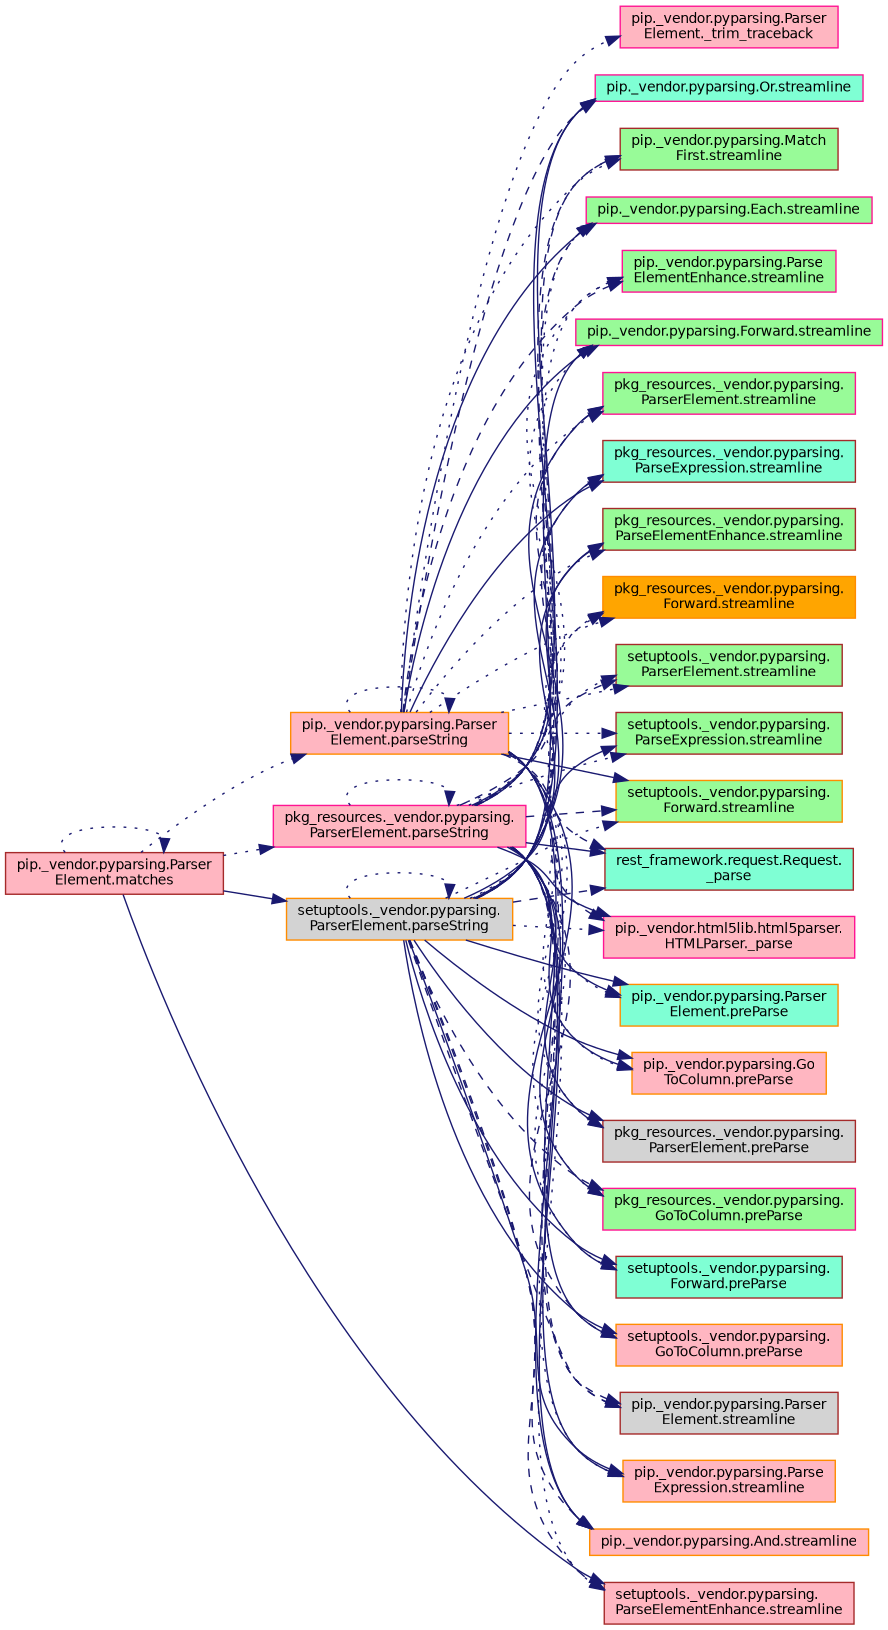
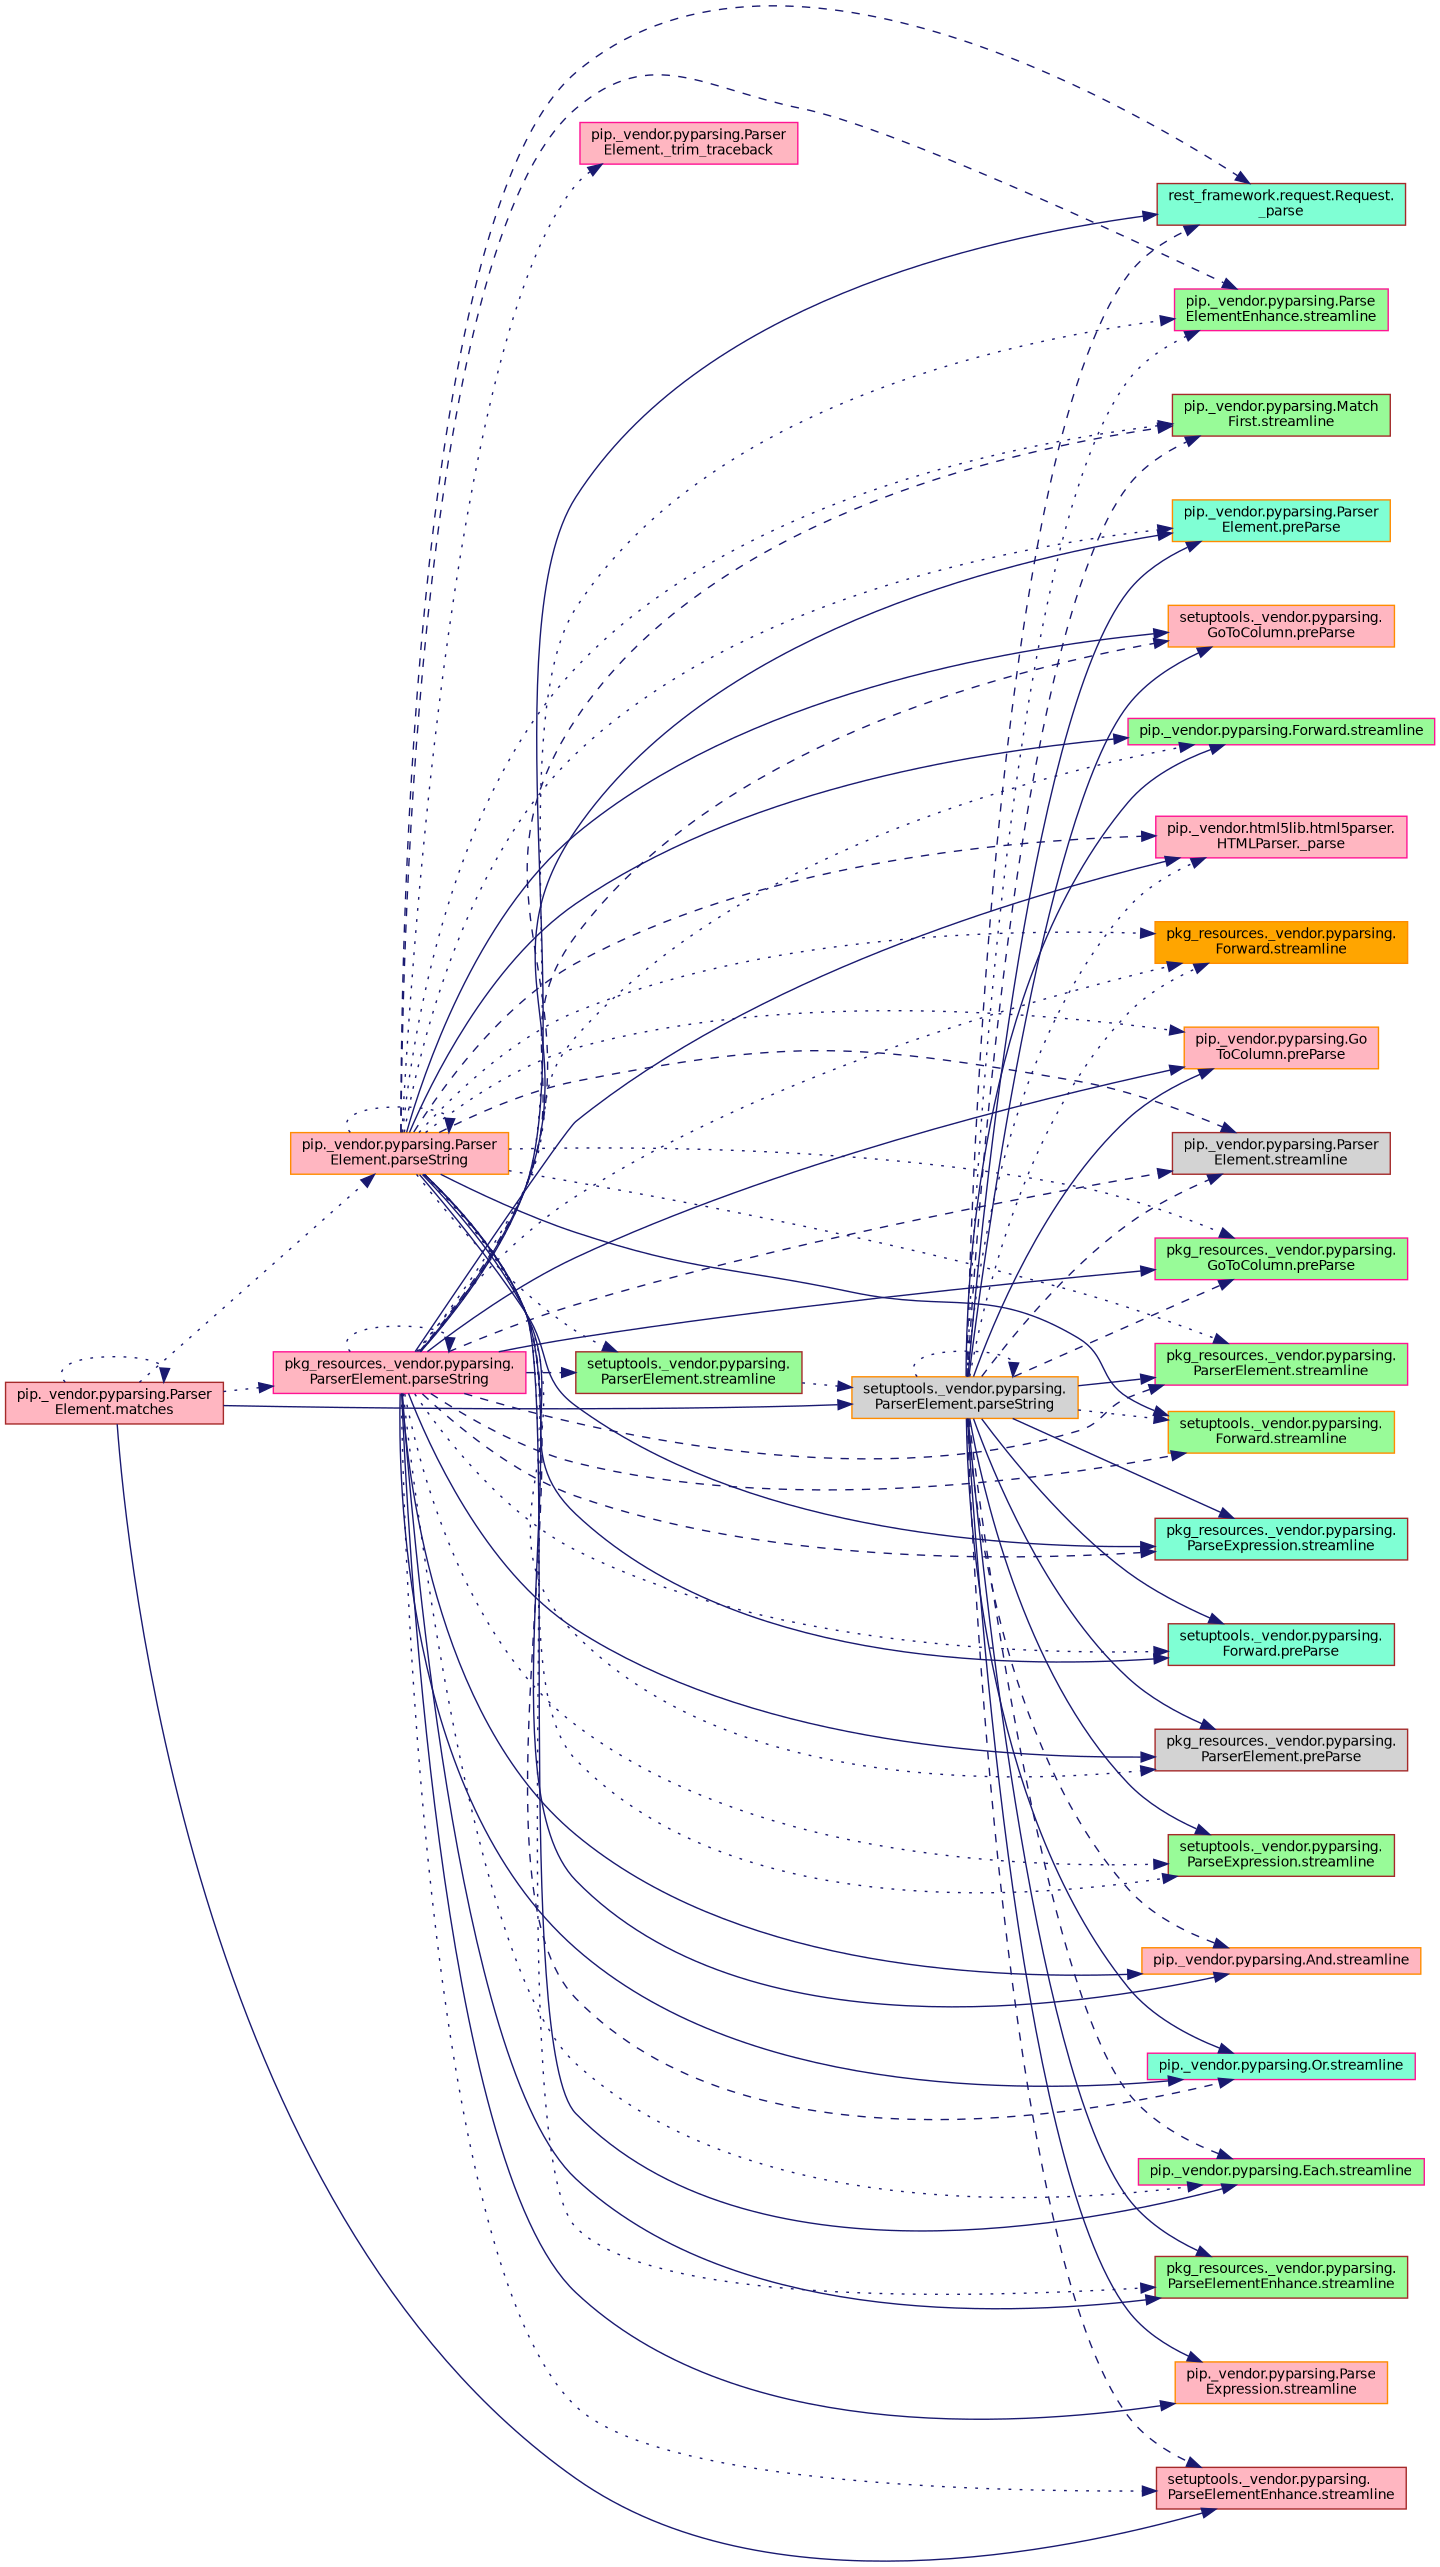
edge "setuptools._vendor.pyparsing. ParserElement.parseString" -> "setuptools._vendor.pyparsing. ParserElement.streamline": reversed
edge "pip._vendor.pyparsing.Parser Element.parseString" -> "pip._vendor.pyparsing.Parse Expression.streamline": removed
